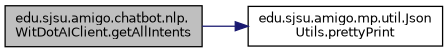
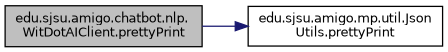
node "edu.sjsu.amigo.chatbot.nlp. WitDotAIClient.getAllIntents": label "edu.sjsu.amigo.chatbot.nlp. WitDotAIClient.getAllIntents" -> "edu.sjsu.amigo.chatbot.nlp. WitDotAIClient.prettyPrint"
